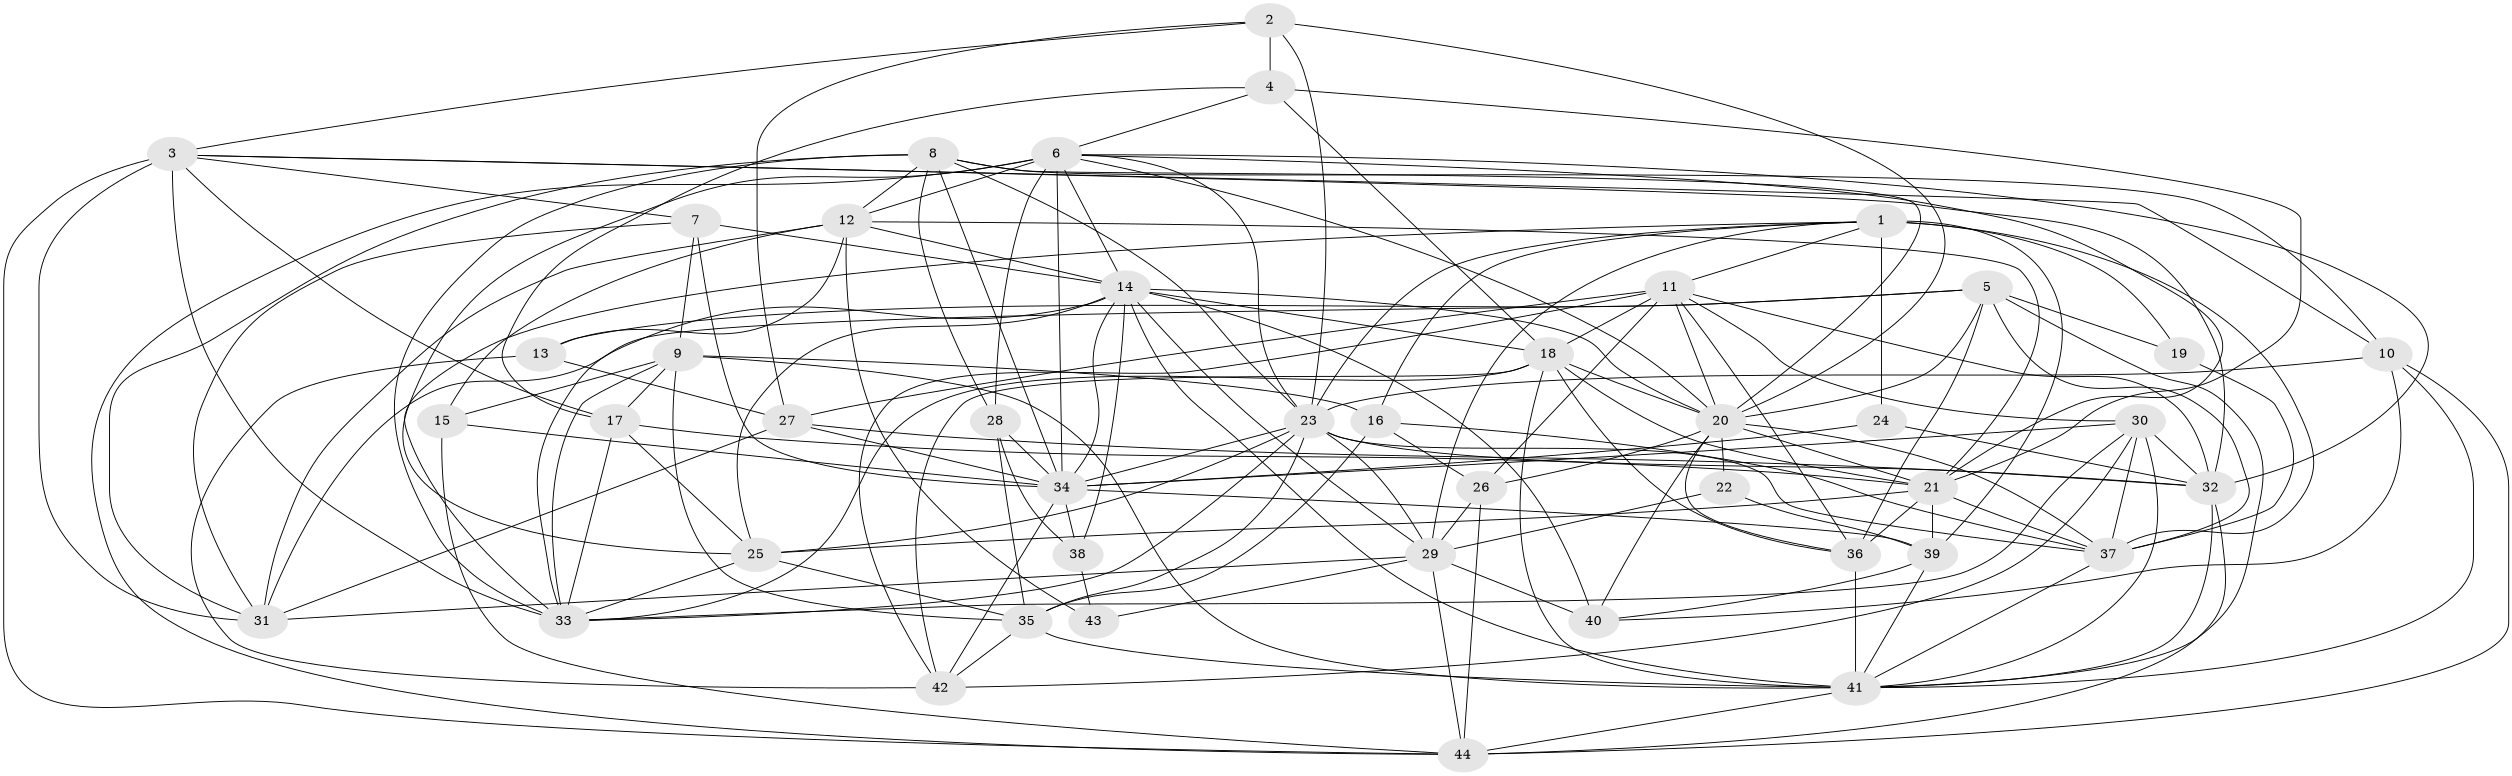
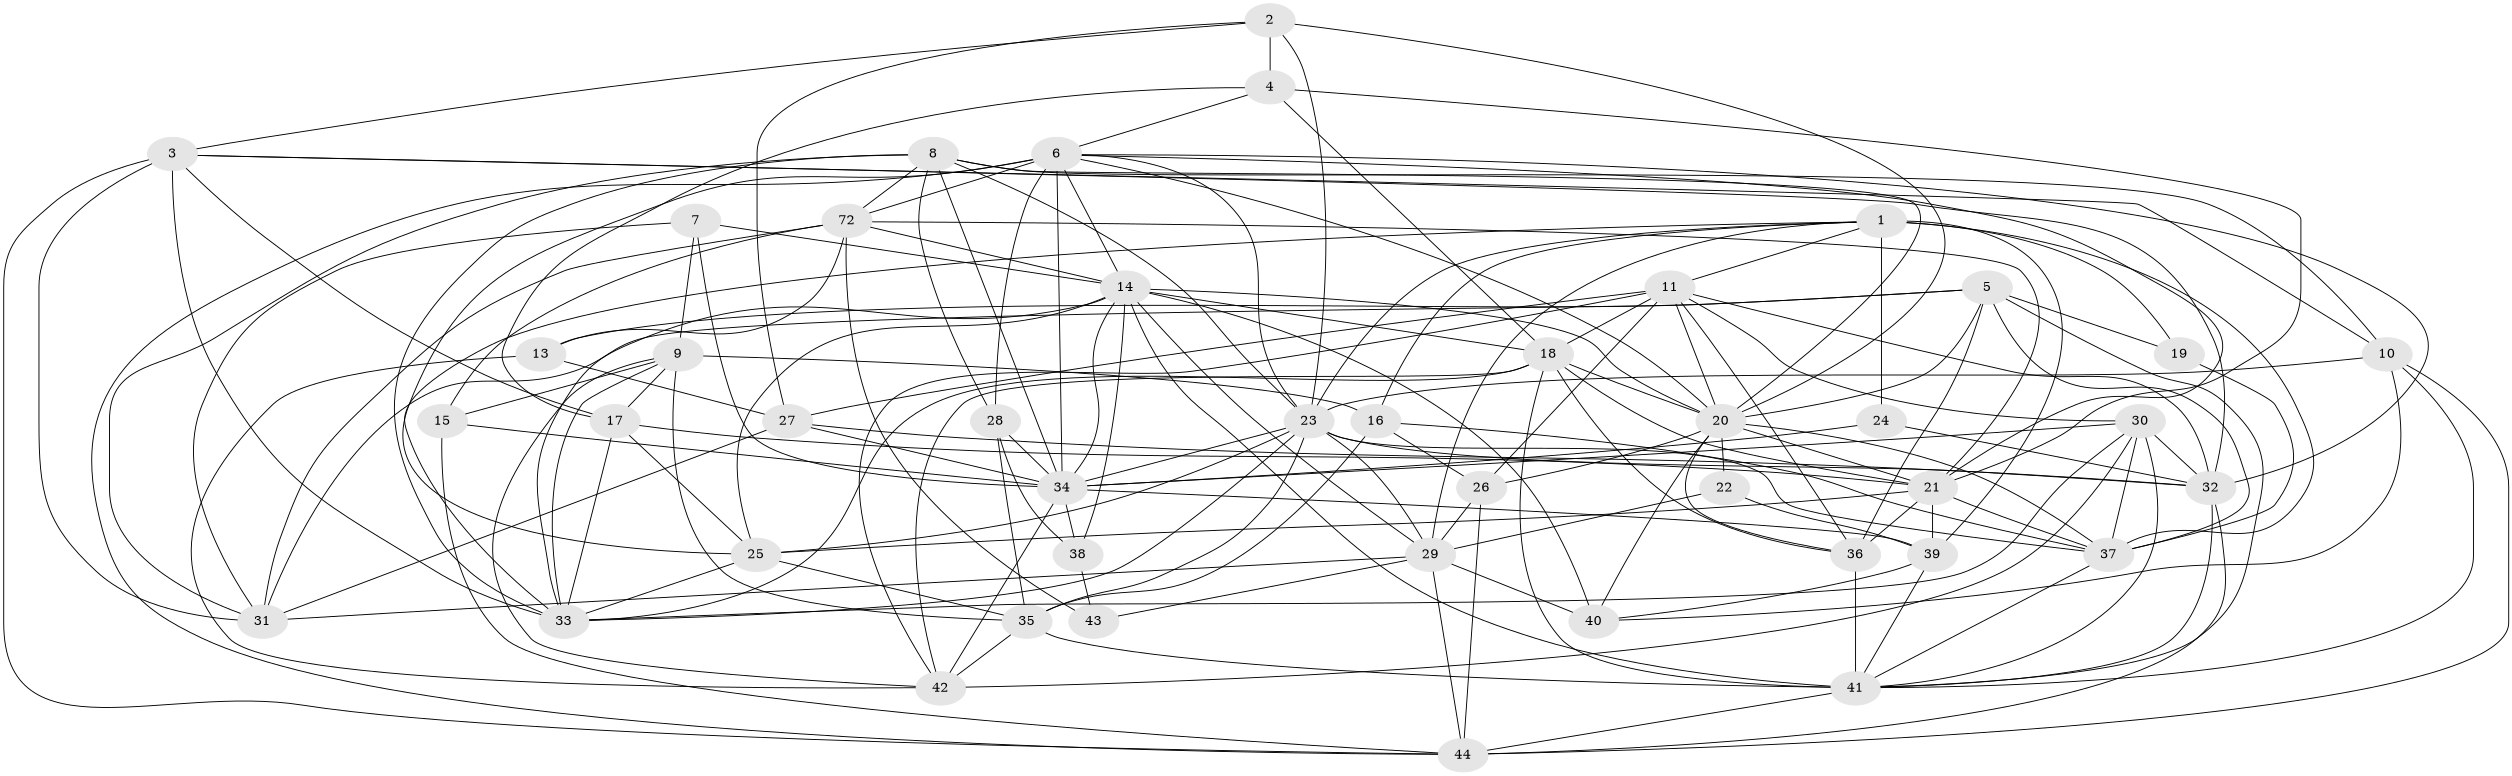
edge "3" -- "7": removed
node "12": label "12" -> "72"
edge "9" -- "41": now "9" -- "42"
